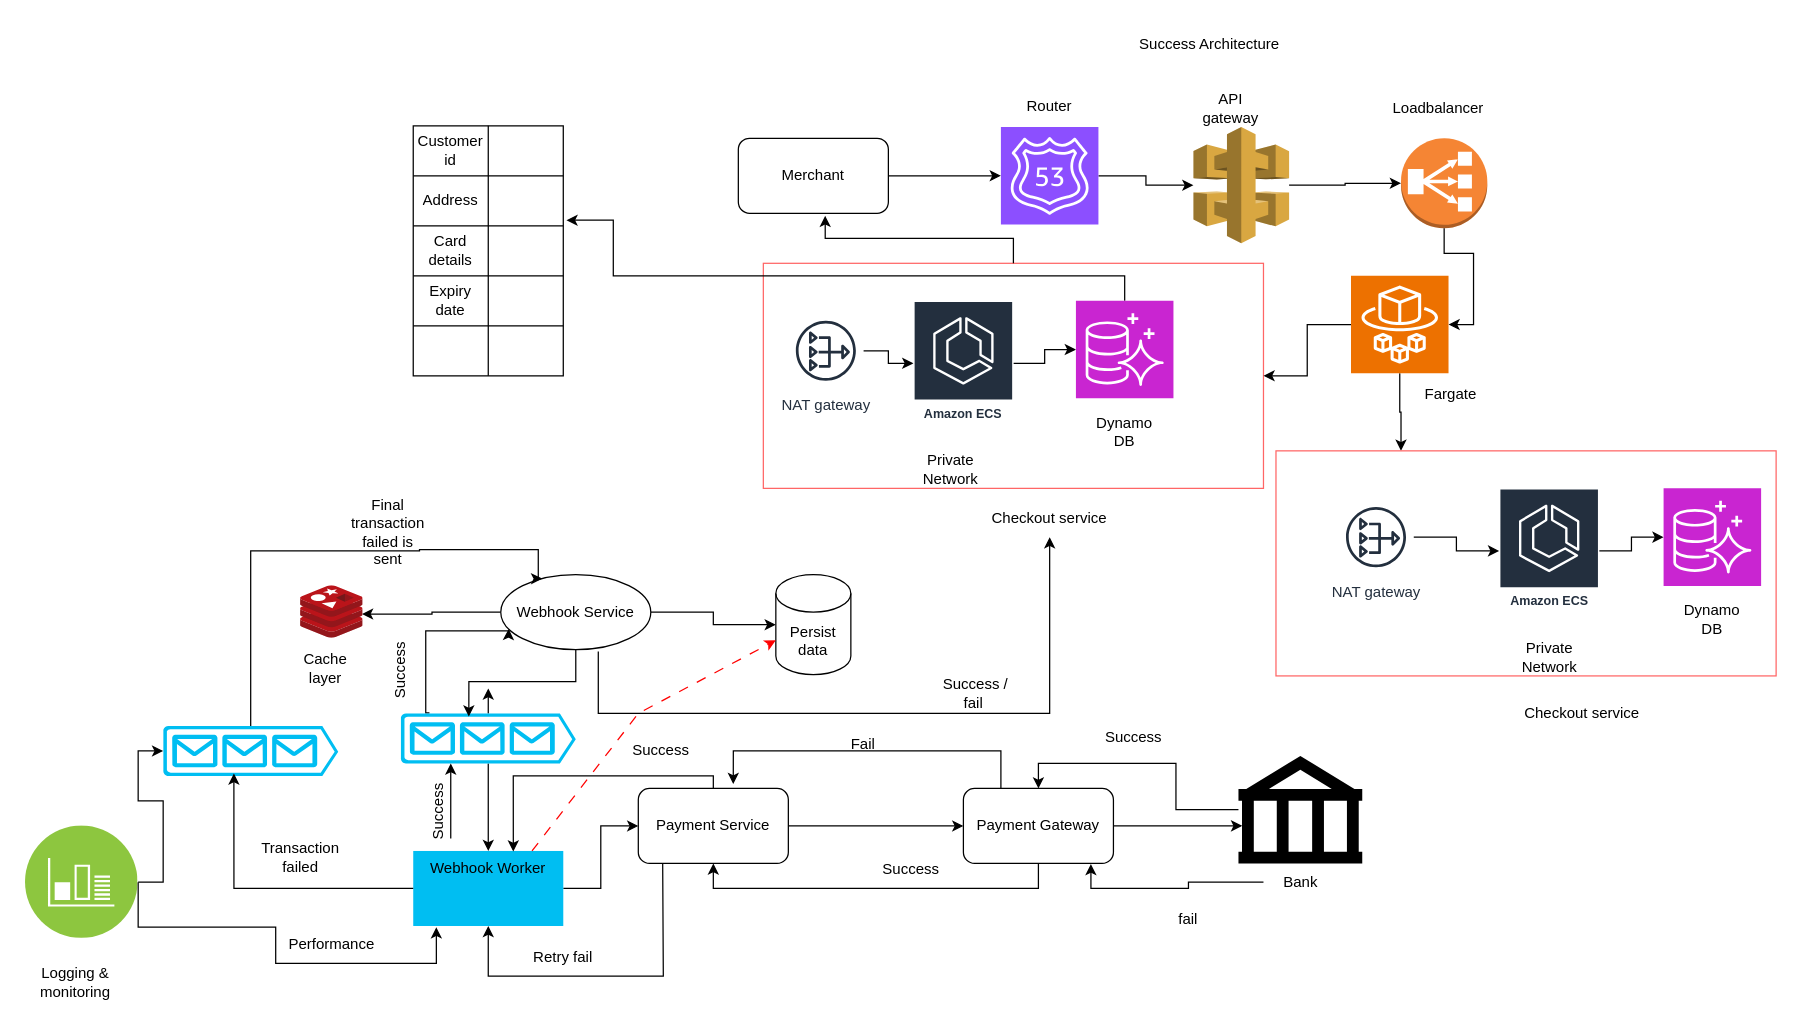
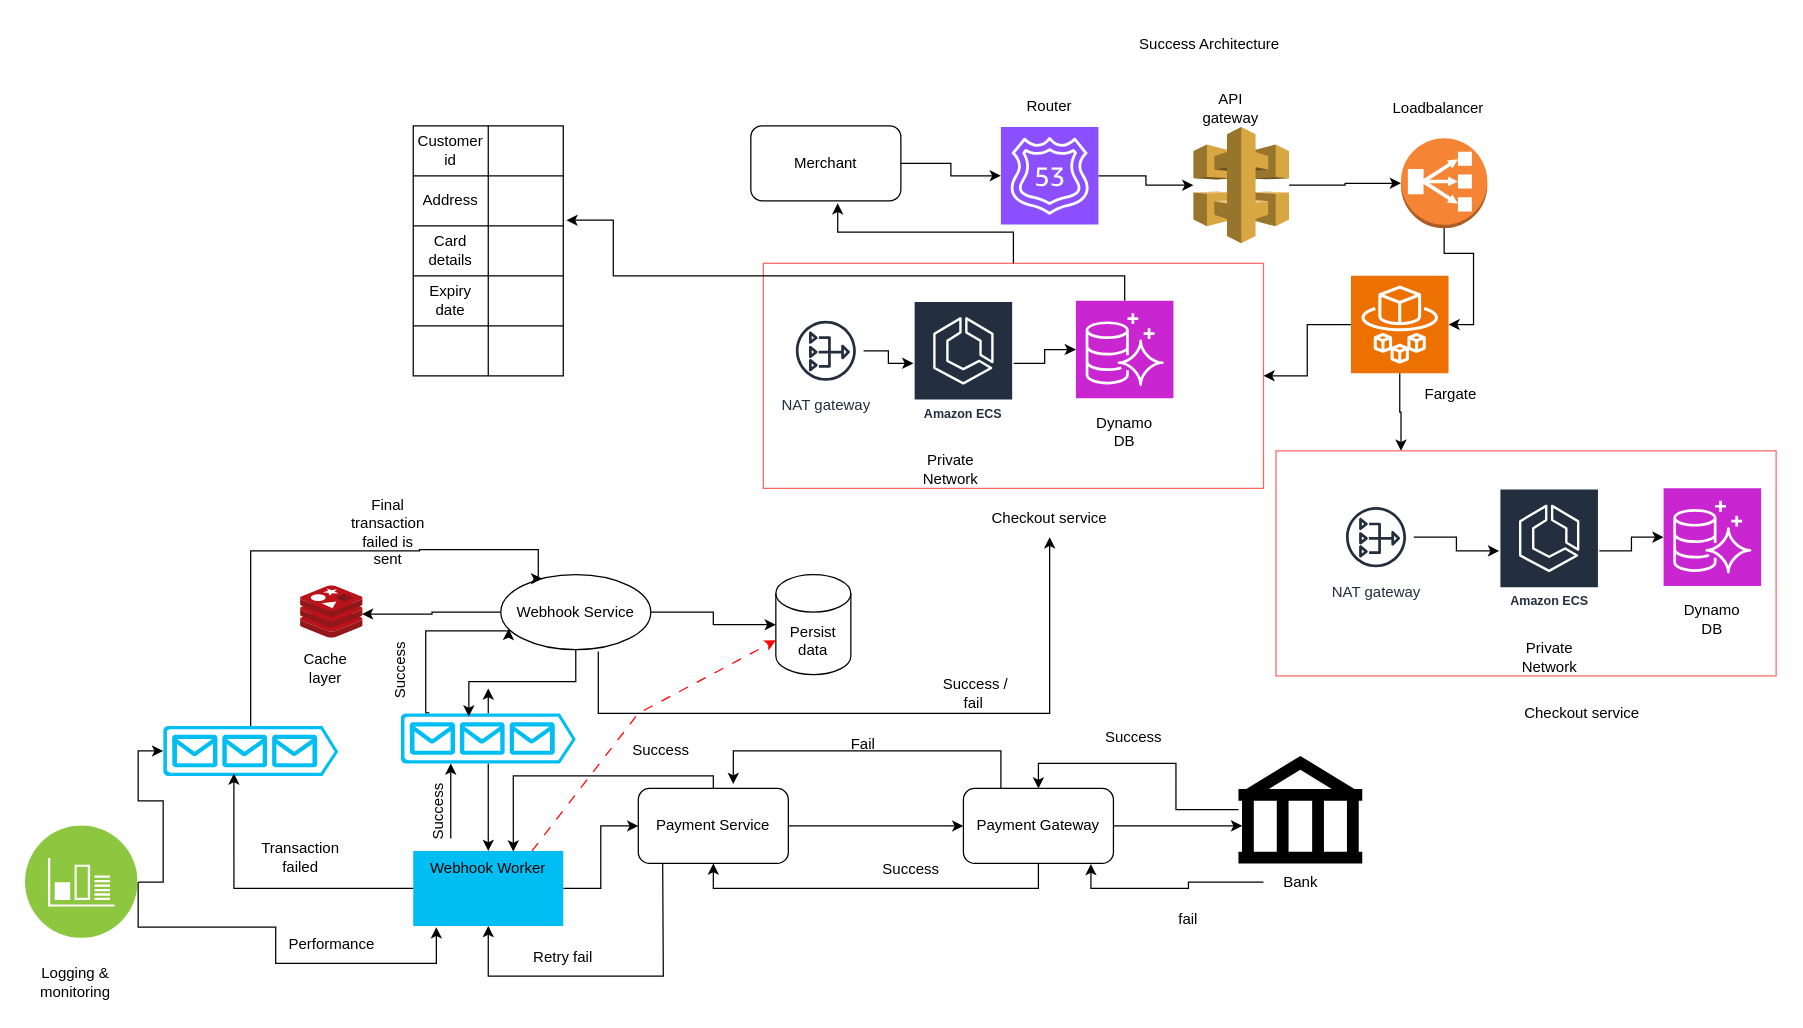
node "Merchant": moved (813, 176) -> (826, 163)
